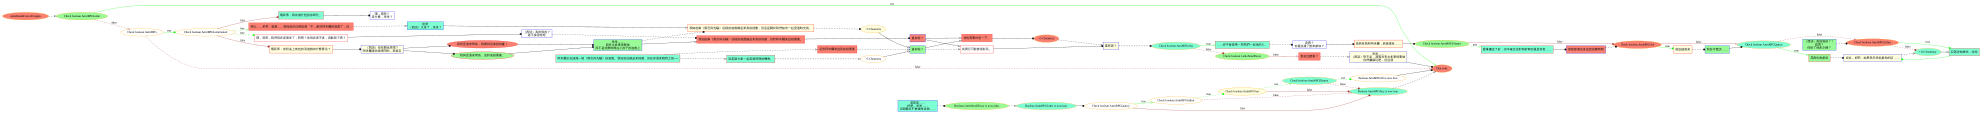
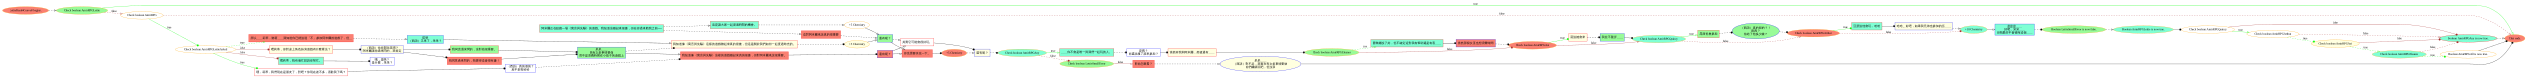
edge "Check boolean AmirRPGLettieAsked" -> "嘿，莉蒂，我們現在是朋友了，對吧？你現在差不多，喜歡我了嗎？": style dashed -> solid
node "我同意過來問的，我覺得這會很有趣！": shape ellipse -> box
node "（西語）真的假的？！ 崑西？ 你給了他多少錢？": shape box -> ellipse
edge "+10 Chemistry" -> "亞瑟說他會玩，哈哈": now "+10 Chemistry" -> "是是是…… 好吧，呆呆…… 但我最好不會後悔這個……"
node "我同意過來問的，這對他很重要。": shape ellipse -> box
node "呆呆…… （西語）對不起，我實在有太多事情要做 你們繼續玩吧，但沒我": shape box -> ellipse
edge "昆西也會參加" -> "哈哈... 好吧，如果我兄弟也參加的話……": now "昆西也會參加" -> "（西語）真的假的？！ 崑西？ 你給了他多少錢？"
edge "亞瑟說他會玩，哈哈" -> "哈哈... 好吧，如果我兄弟也參加的話……": color green -> black
node "Boolean AmirRPGAny is now true.": color orange -> red
